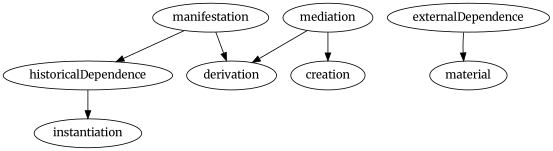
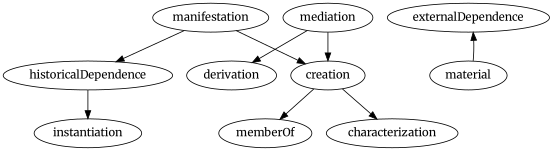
edge "manifestation" -> "derivation": now "manifestation" -> "creation"
edge "externalDependence" -> "material": reversed
node "memberOf": added
node "characterization": added
